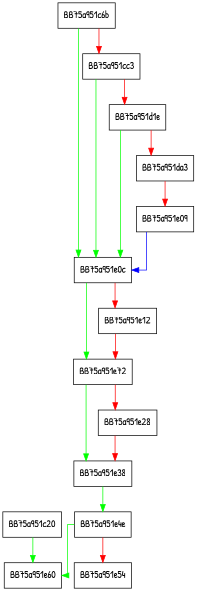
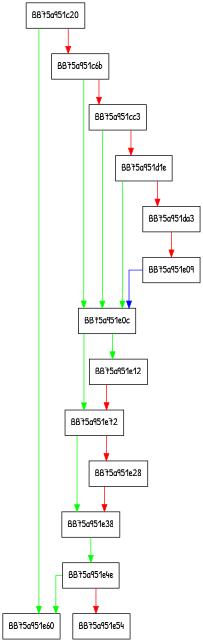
edge "BB75a951c20" -> "BB75a951c6b": added
edge "BB75a951e0c" -> "BB75a951e12": color red -> green
